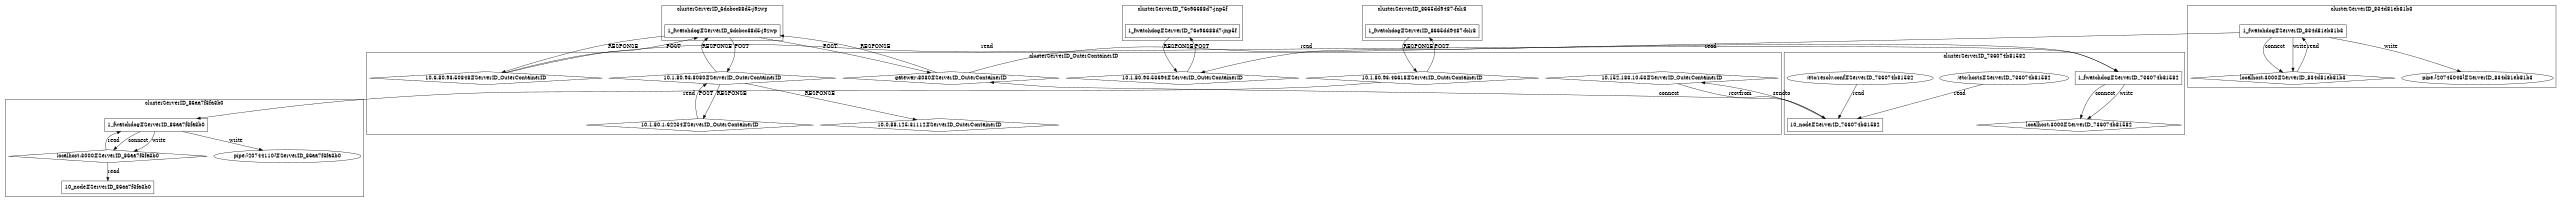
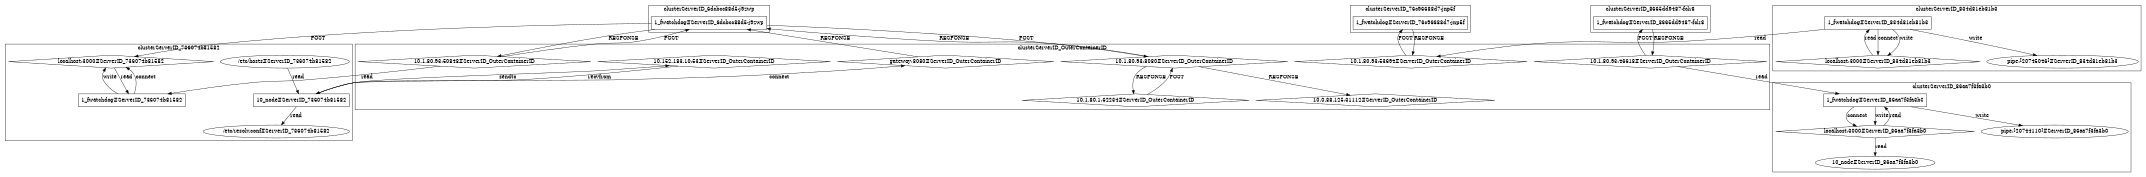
edge "gateway:8080#ServerID_OuterContainerID" -> "1_fwatchdog#ServerID_736074b81582": now "localhost:3000#ServerID_736074b81582" -> "1_fwatchdog#ServerID_736074b81582"
edge "1_fwatchdog#ServerID_6dcbcc88d5-j9zwp" -> "gateway:8080#ServerID_OuterContainerID": now "1_fwatchdog#ServerID_6dcbcc88d5-j9zwp" -> "localhost:3000#ServerID_736074b81582"
node "10.6.80.93:50848#ServerID_OuterContainerID": label "10.6.80.93:50848#ServerID_OuterContainerID" -> "10.1.80.93:50848#ServerID_OuterContainerID"
edge "/etc/resolv.conf#ServerID_736074b81582" -> "10_node#ServerID_736074b81582": reversed
node "10_node#ServerID_86aa7f3fa3b0": shape box -> ellipse
